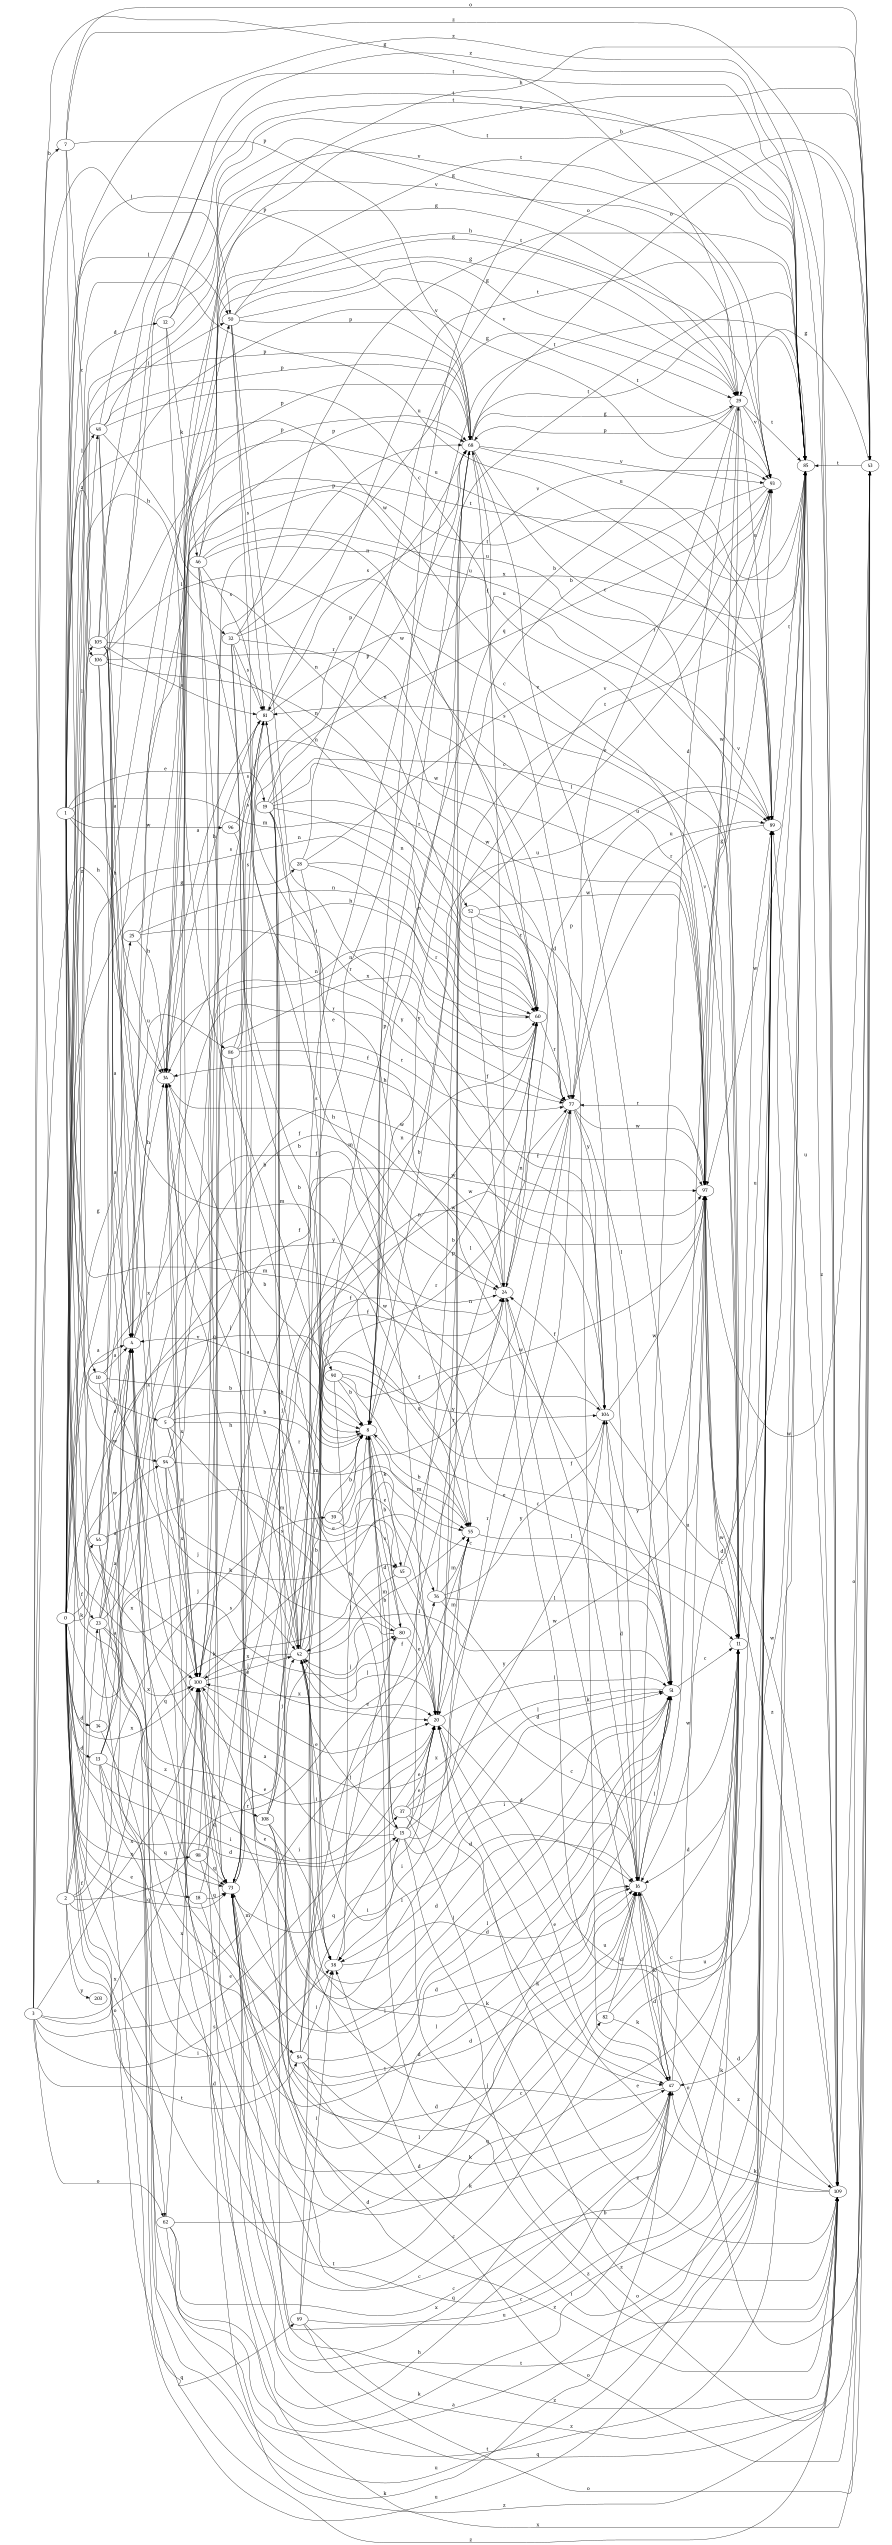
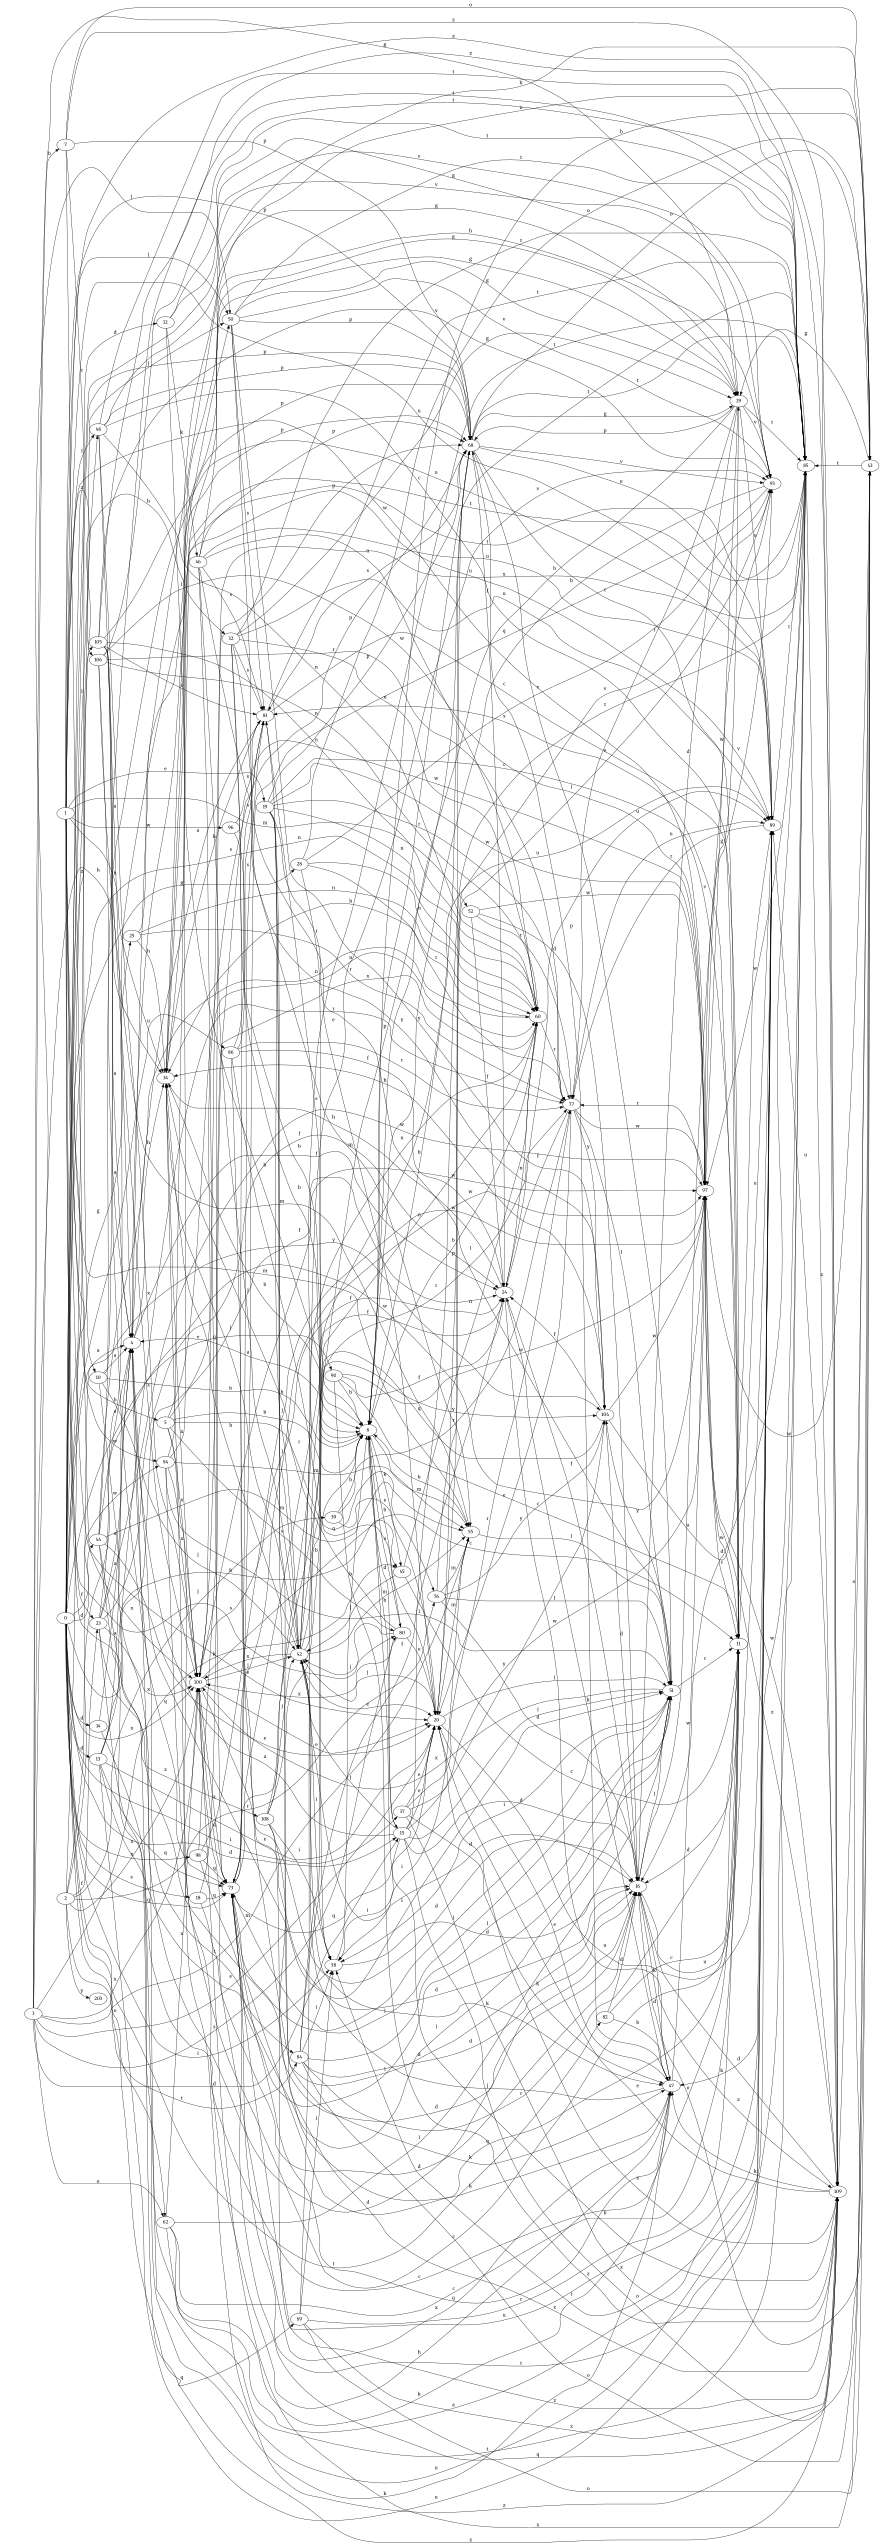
edge "86" -> "20": label "e" -> "q"
edge "0" -> "44": label "k" -> "d"
edge "23" -> "20": now "44" -> "20"
